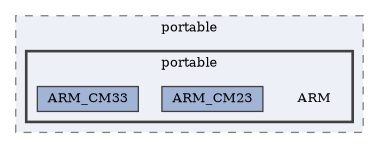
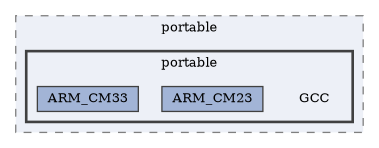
node "ARM": label "ARM" -> "GCC"
